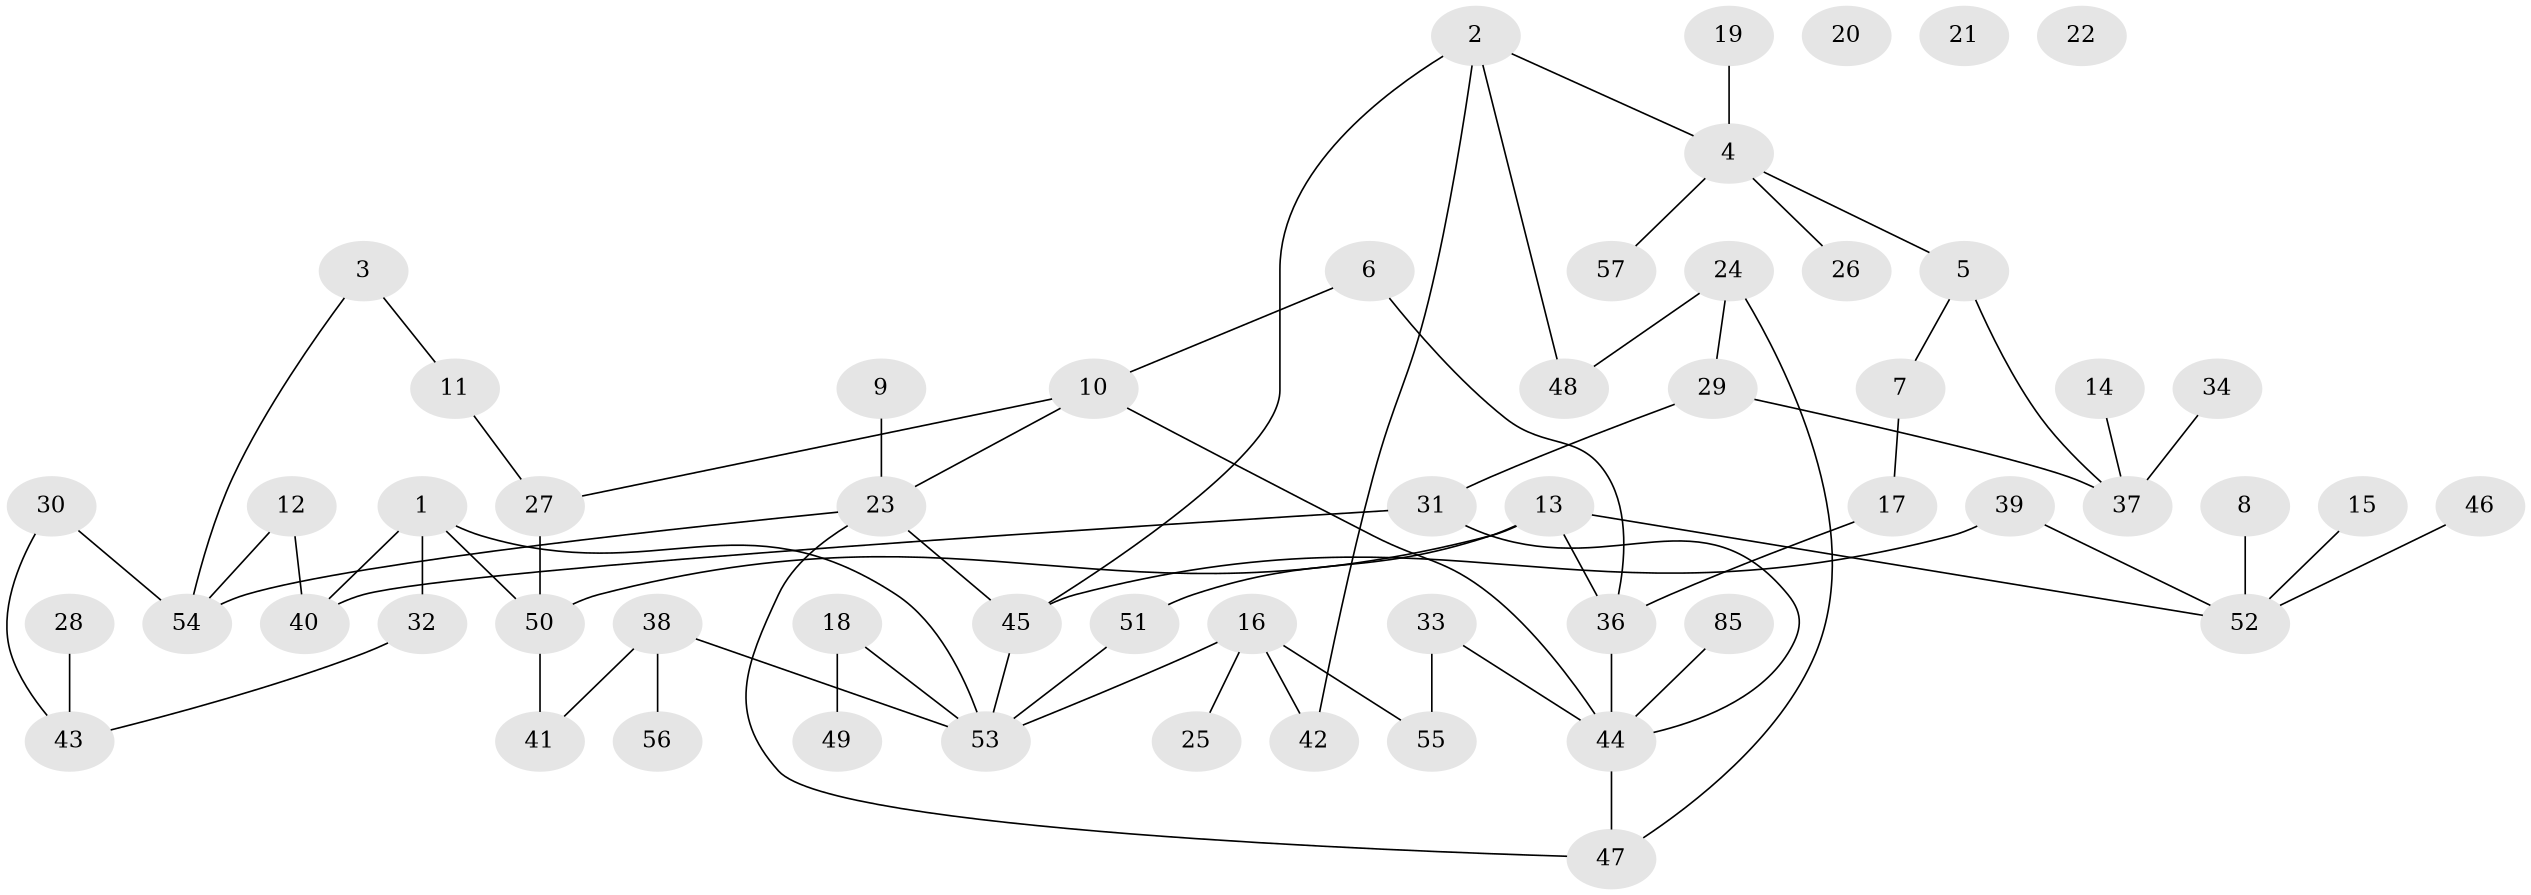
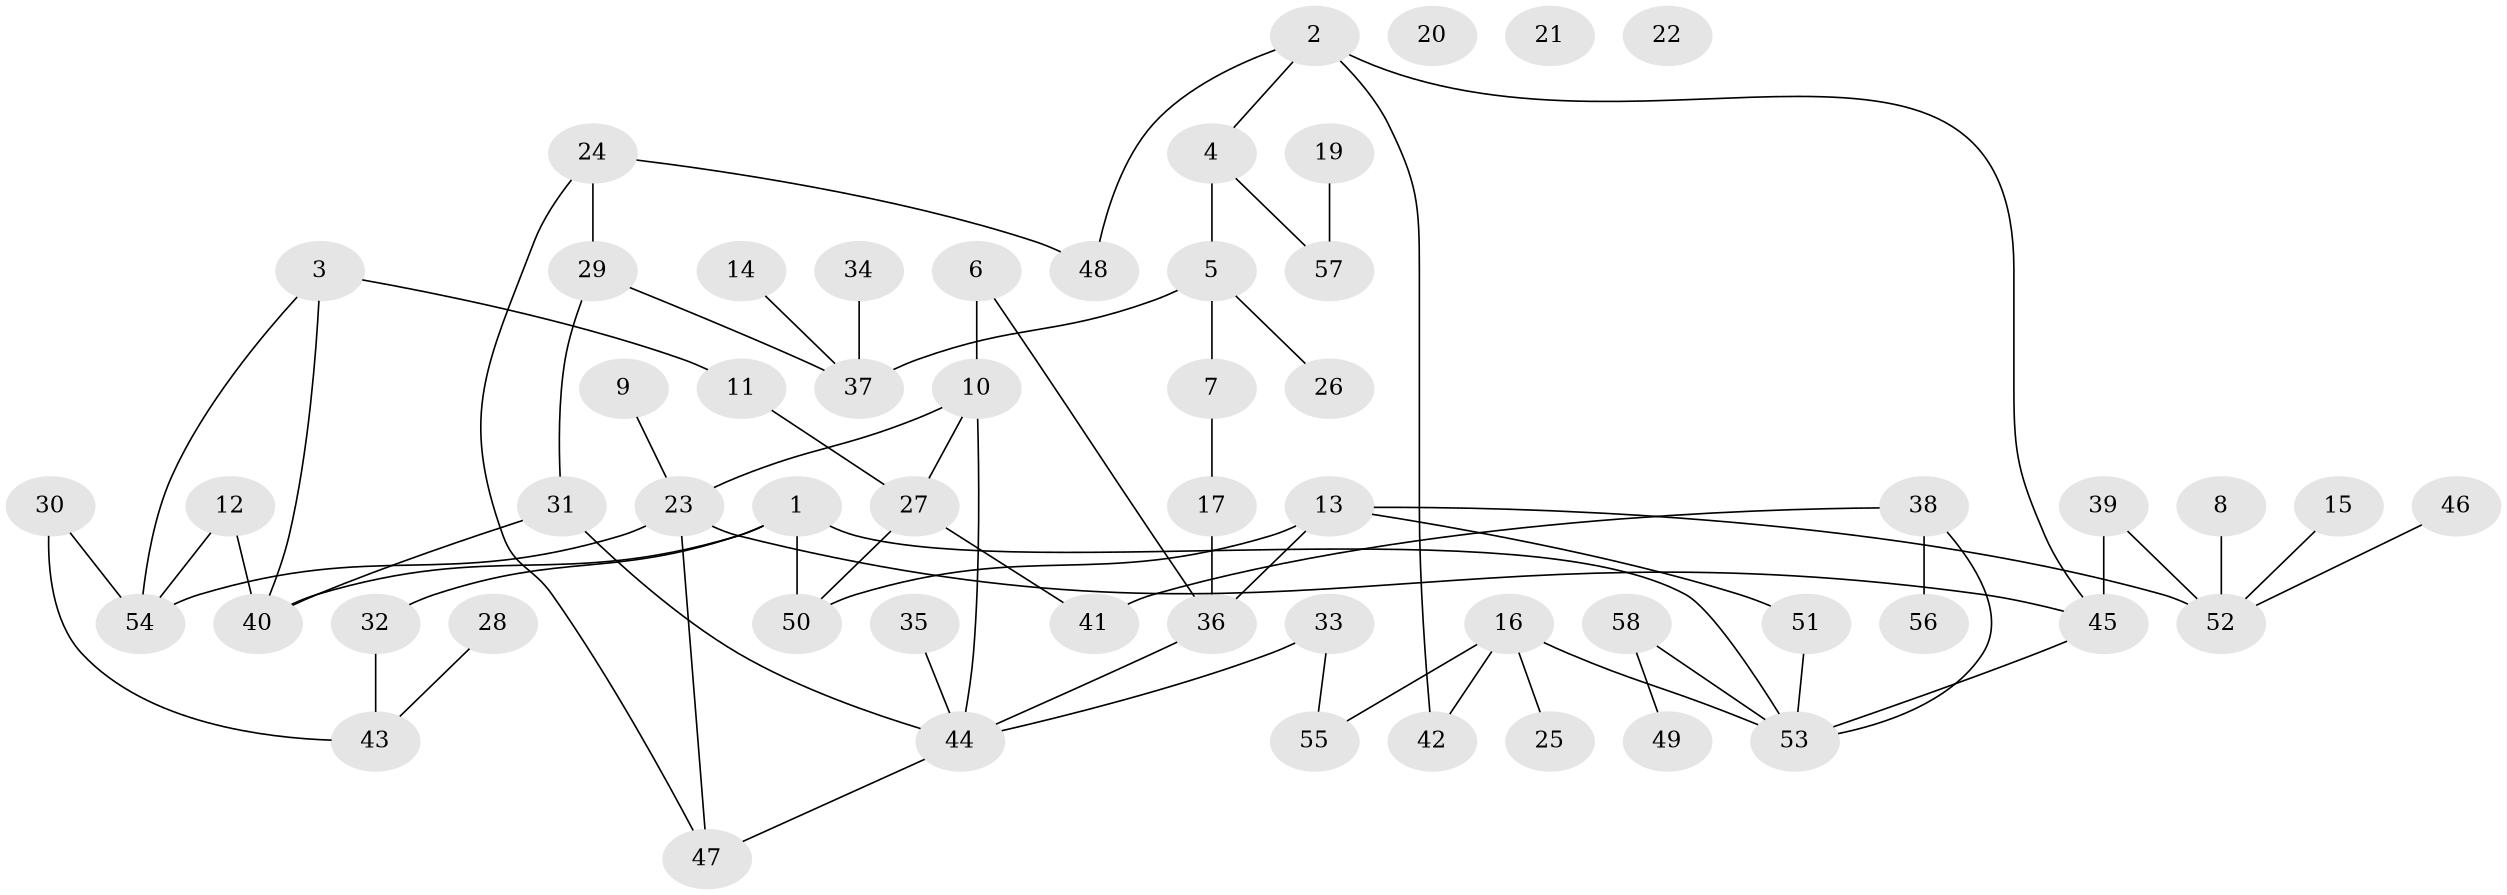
edge "19" -- "4": now "19" -- "57"
edge "4" -- "26": now "5" -- "26"
edge "3" -- "40": added
node "18": label "18" -> "58"
node "85": label "85" -> "35"
edge "50" -- "41": now "27" -- "41"
